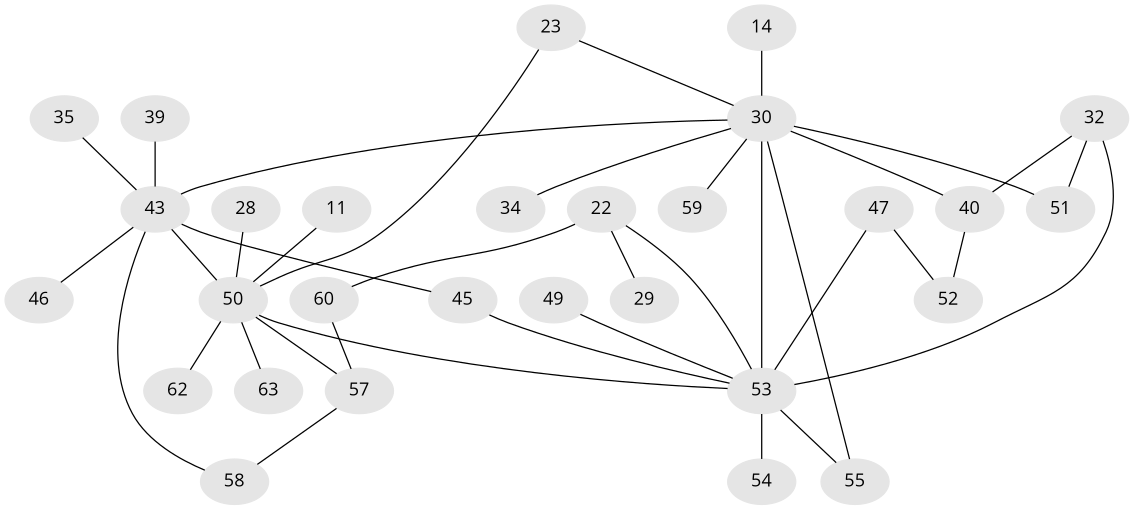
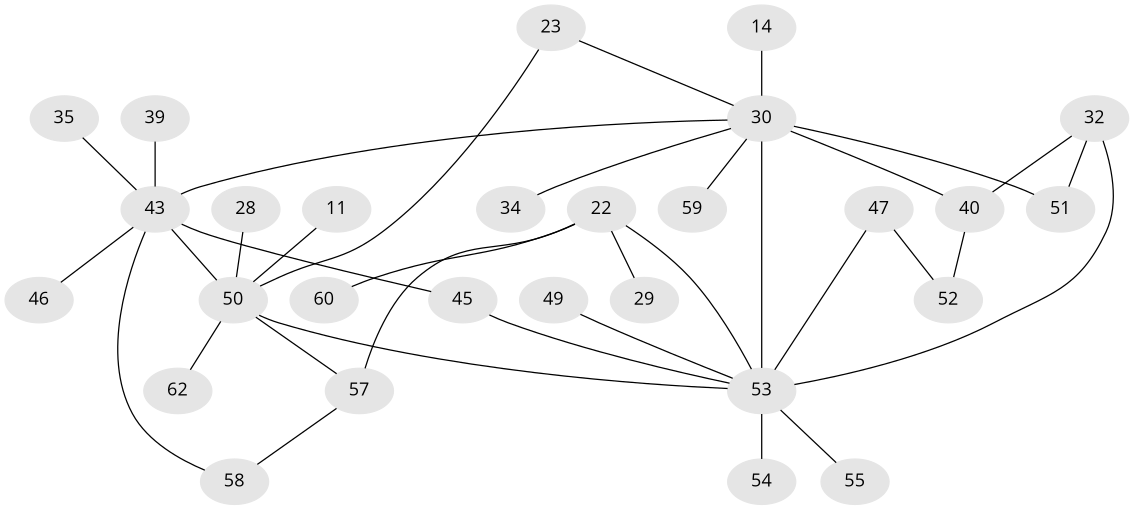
edge "30" -- "55": removed
edge "60" -- "57": now "22" -- "57"
node "63": removed
